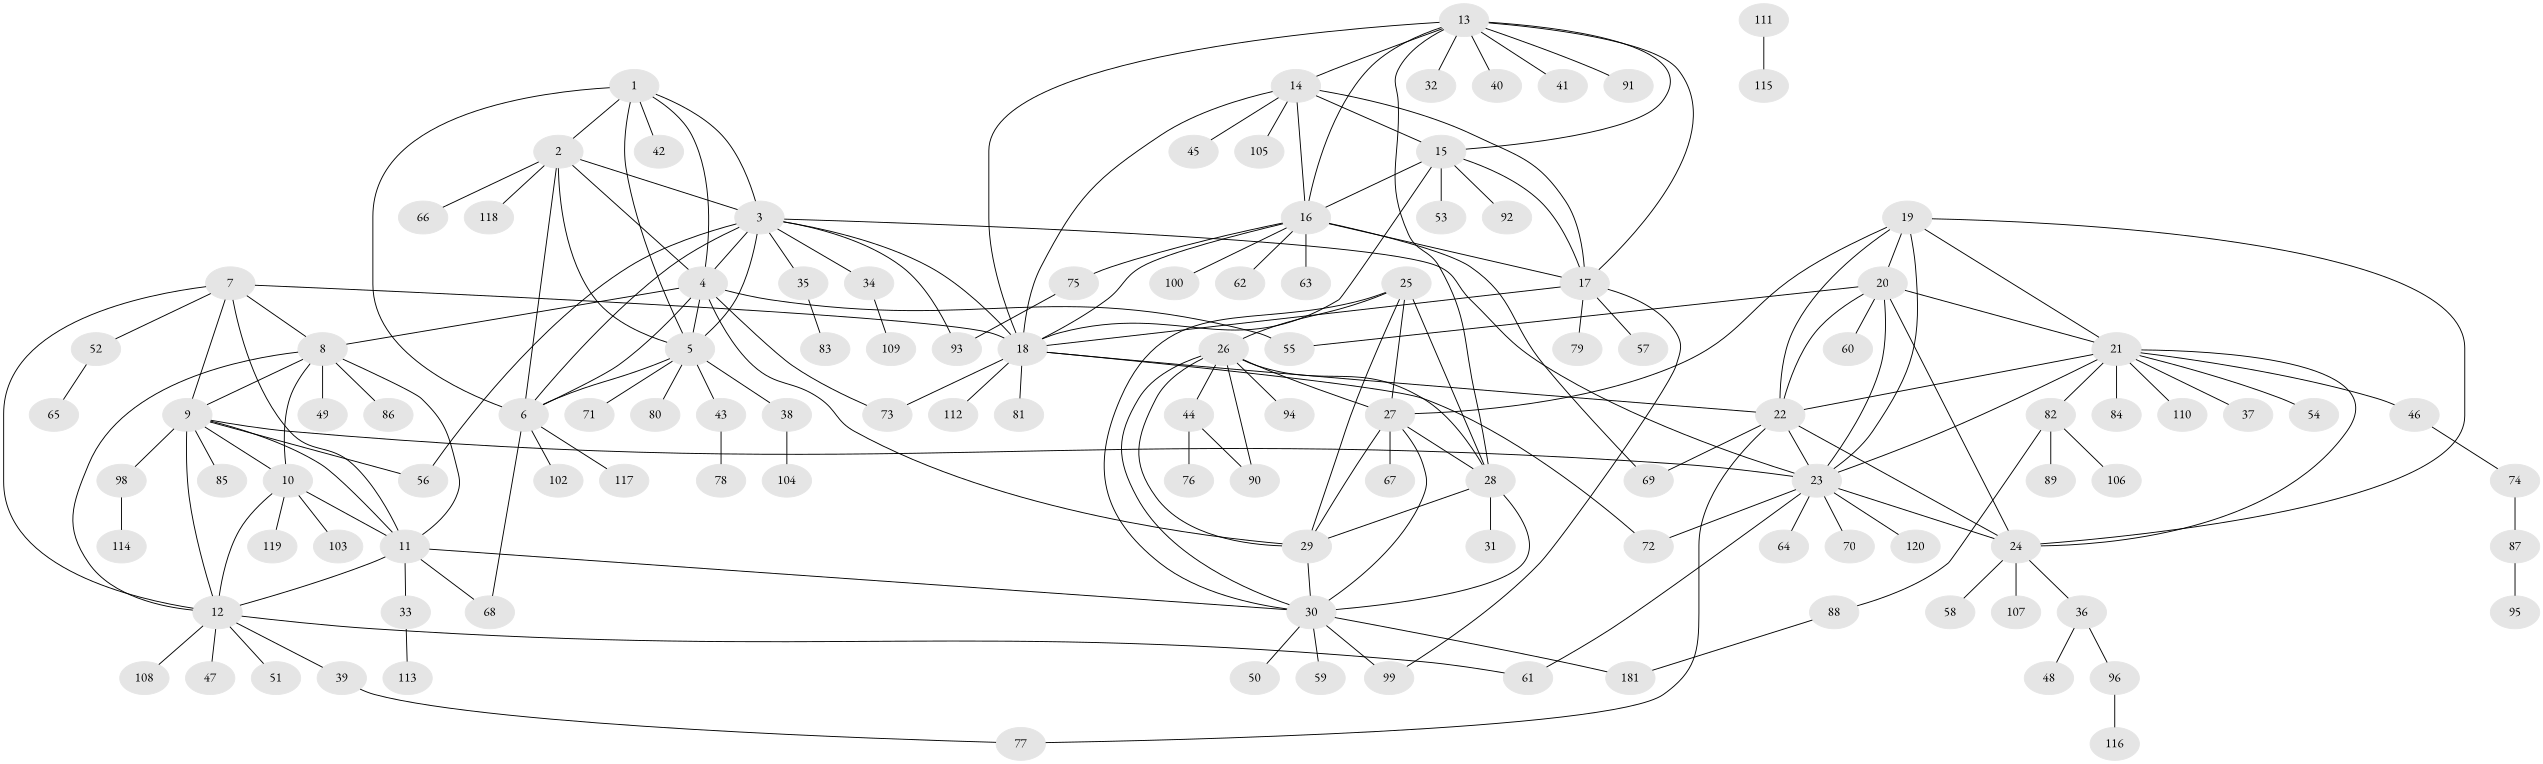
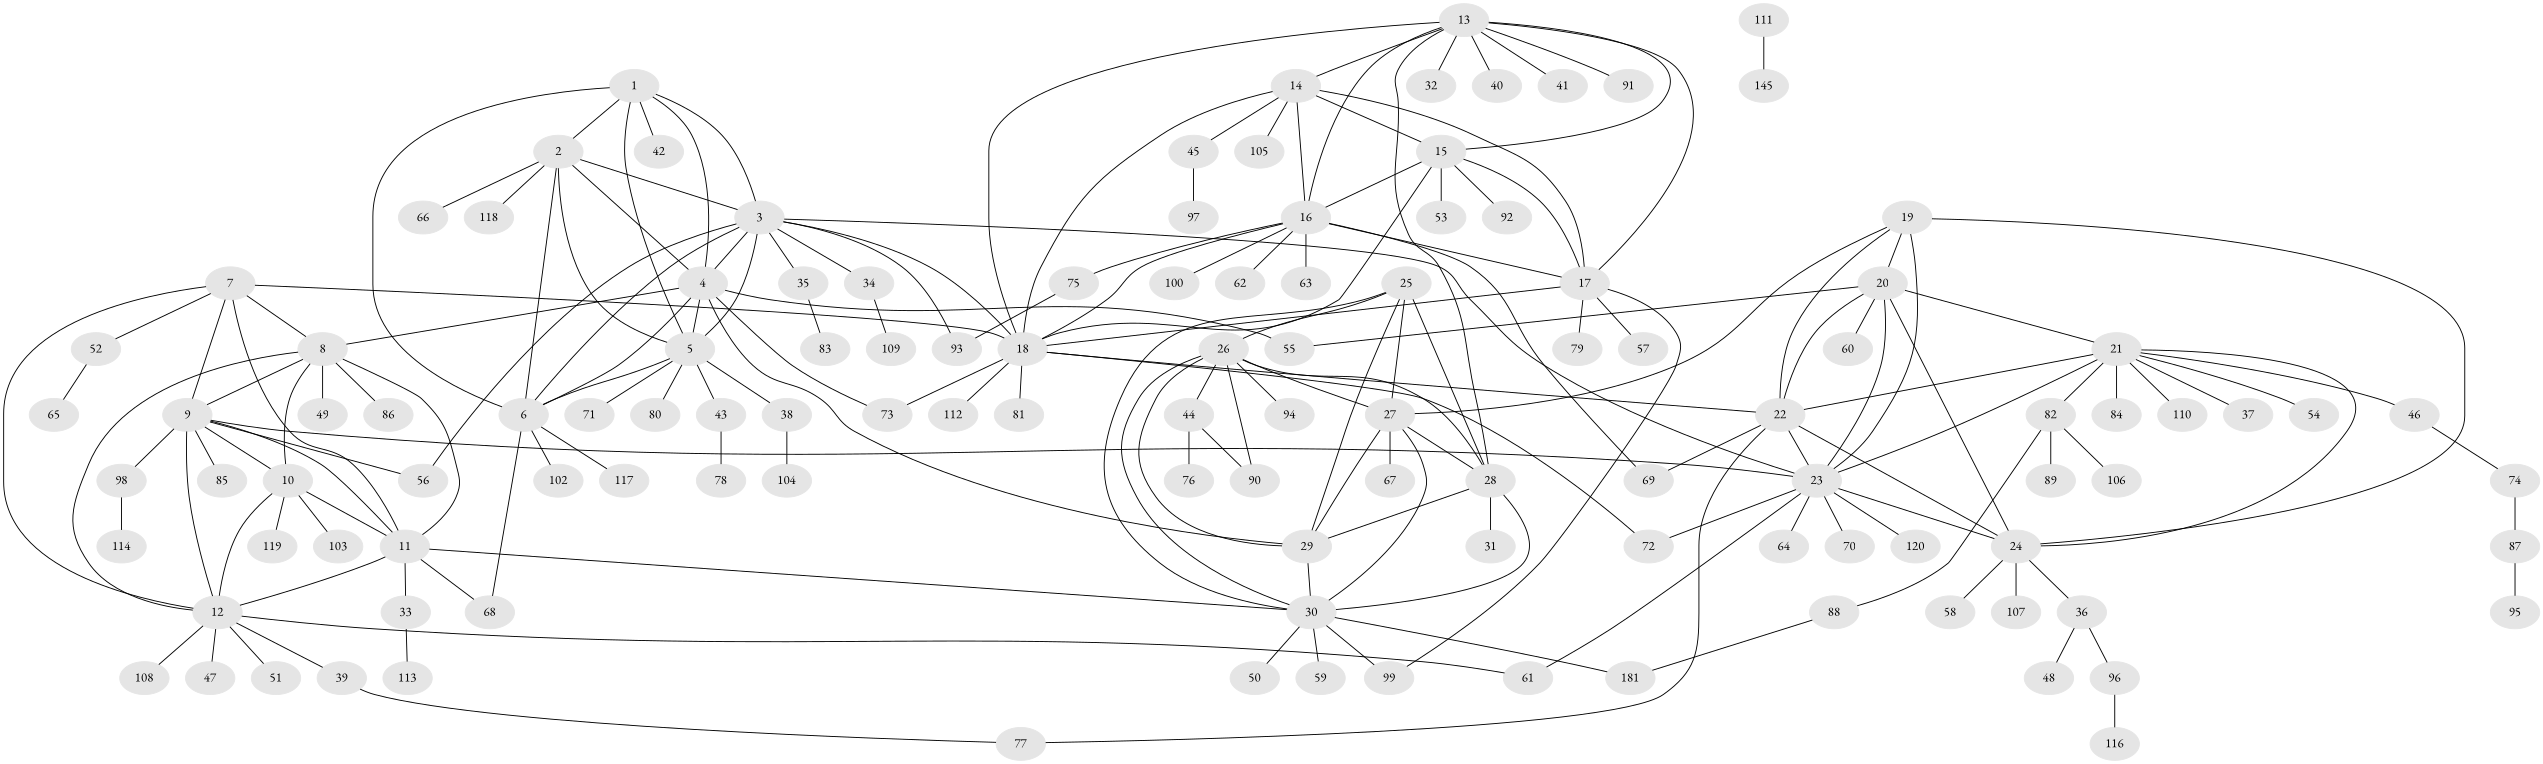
node "115": label "115" -> "145"
node "97": added
edge "19" -- "21": removed
